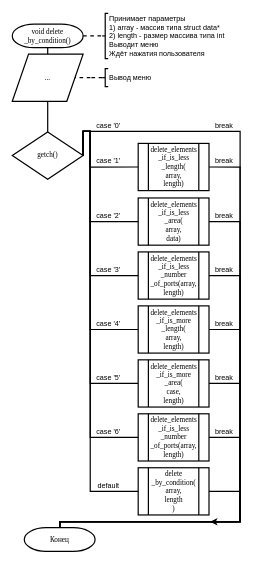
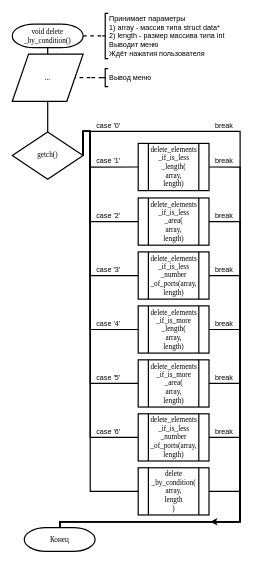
node "delete_elements _if_is_less _area( array, data)": label "delete_elements _if_is_less _area( array, data)" -> "delete_elements _if_is_less _area( array, length)"
node "delete_elements _if_is_more _area( case, length)": label "delete_elements _if_is_more _area( case, length)" -> "delete_elements _if_is_more _area( array, length)"
node "default": removed
